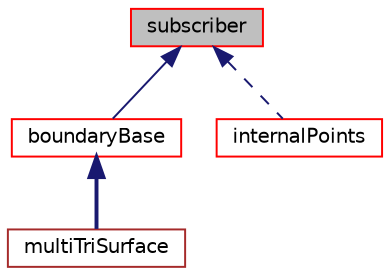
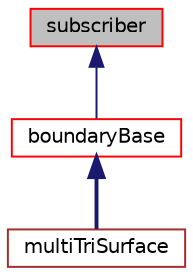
node "internalPoints": removed
